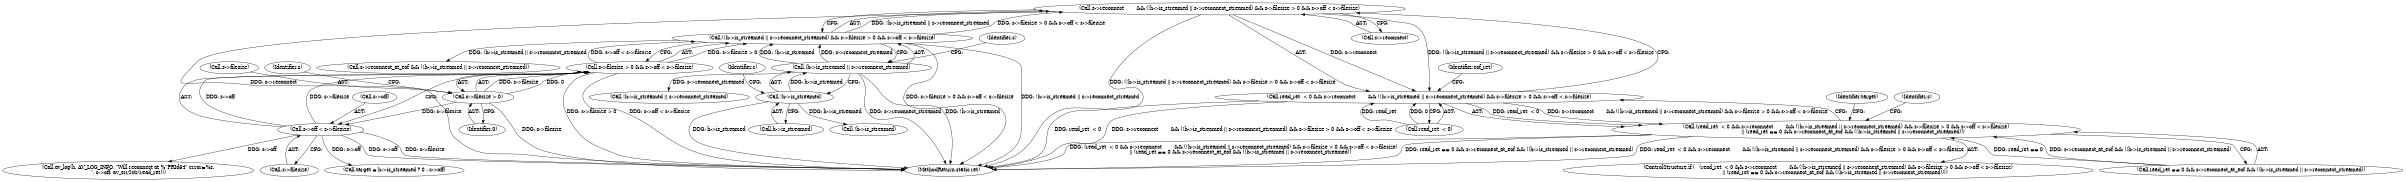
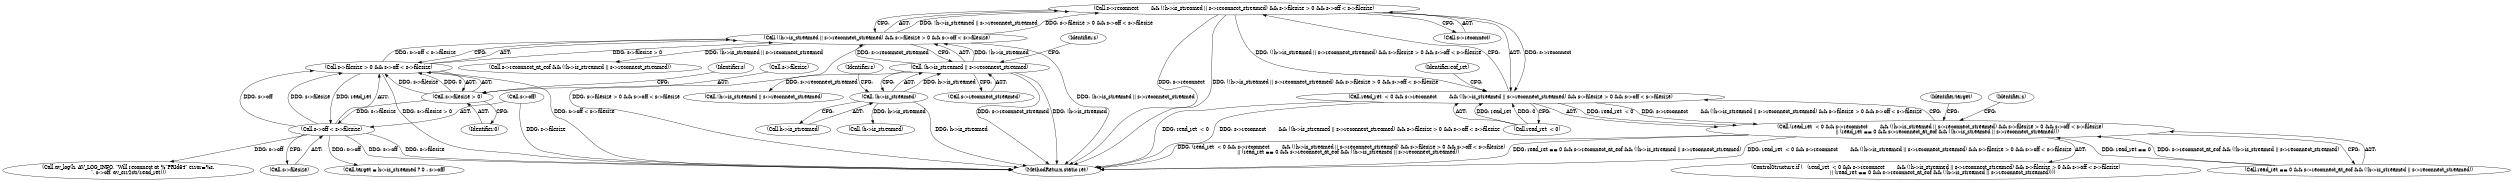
edge "(Call,s->filesize > 0 && s->off < s->filesize)" -> "(Call,s->off < s->filesize)": label "CFG: " -> "DDG: read_ret"
node "(Call,s->reconnect_streamed)": added
edge "(Call,s->filesize > 0)" -> "(MethodReturn,static ret)": now "(Call,s->off)" -> "(MethodReturn,static ret)"
